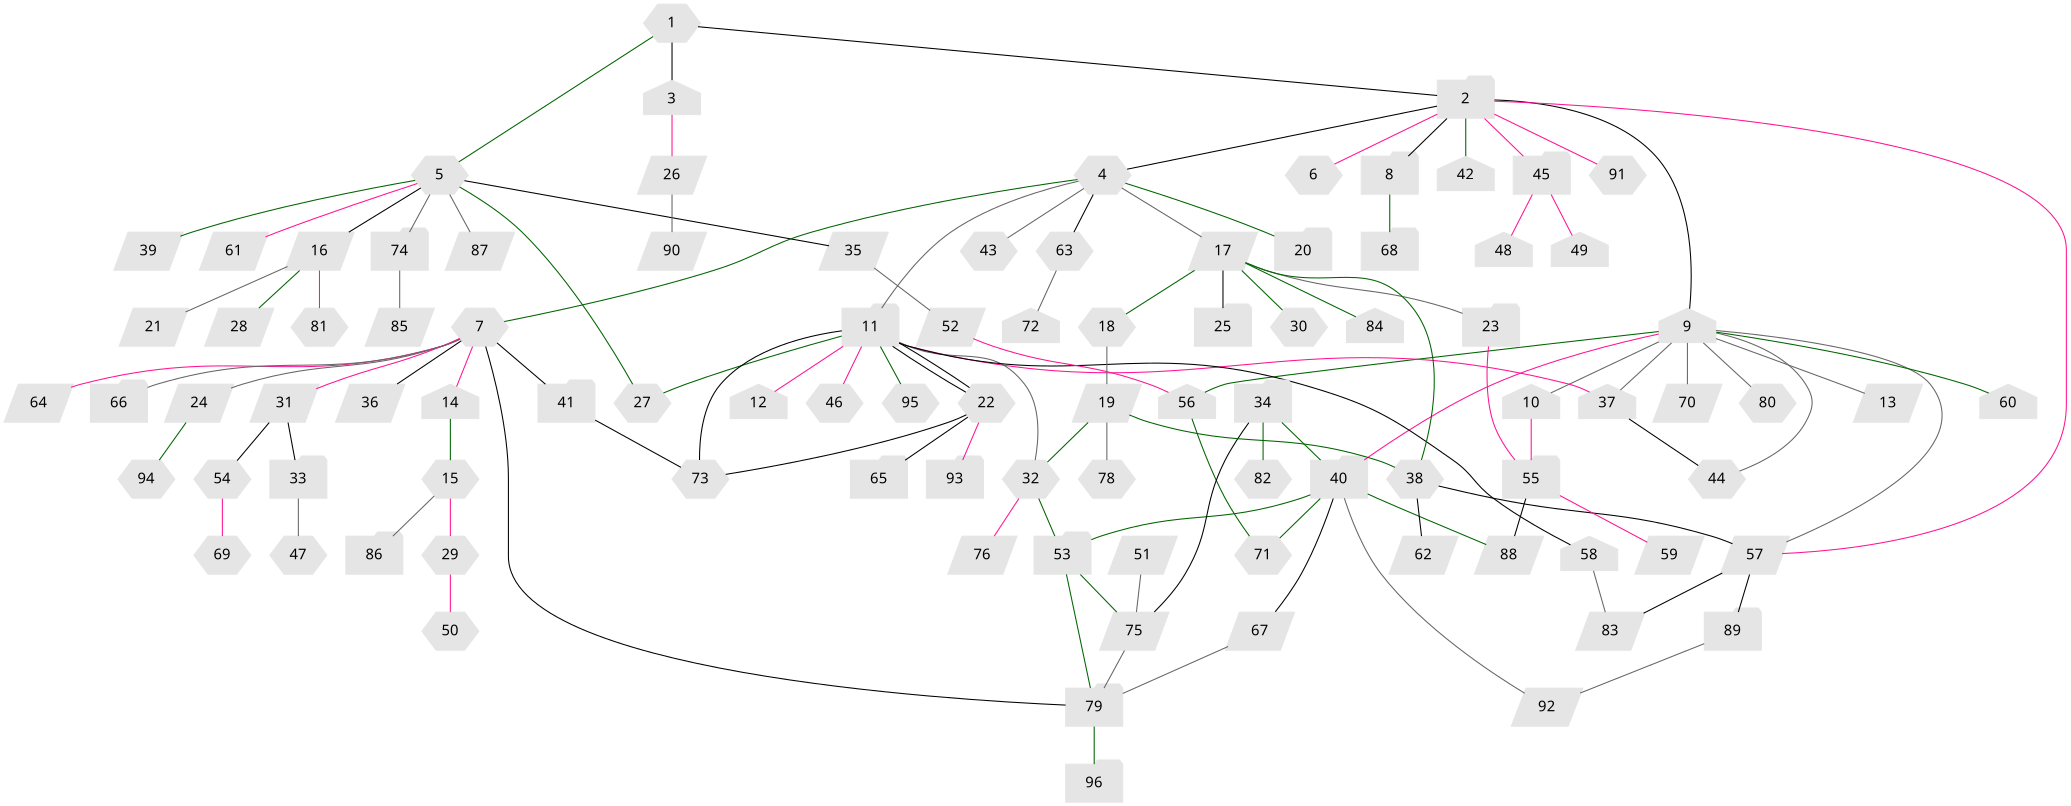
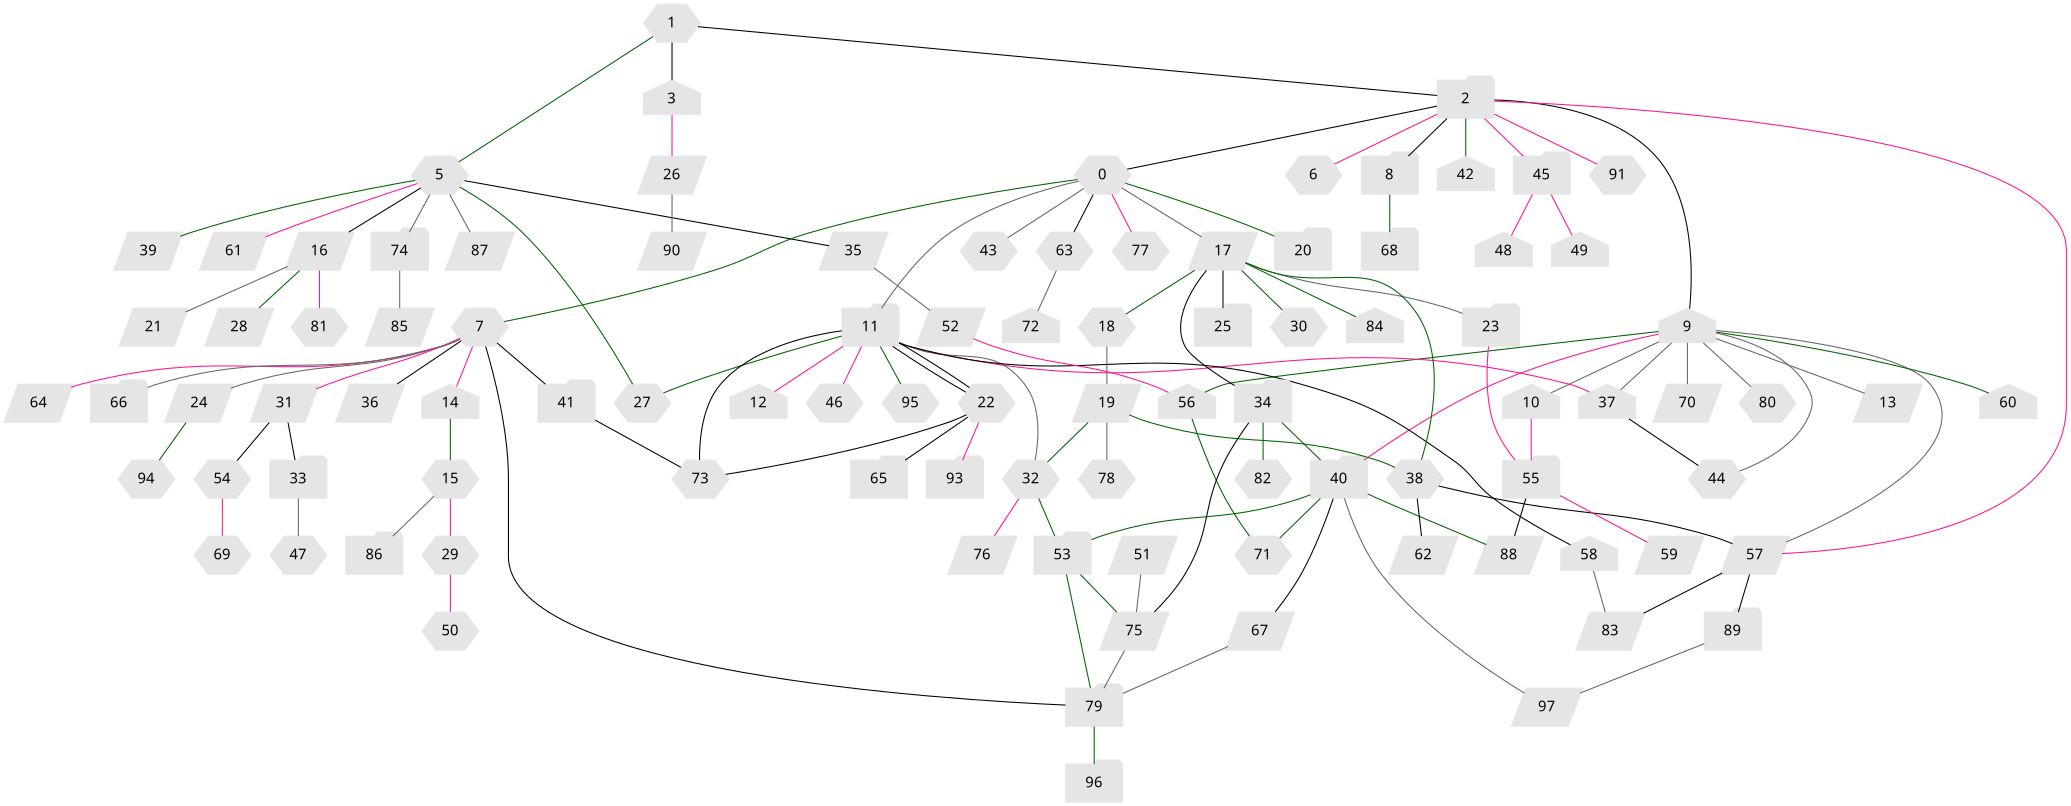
node "4": label "4" -> "0"
node "77": added
edge "17" -- "34": added
node "92": label "92" -> "97"
